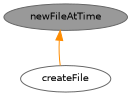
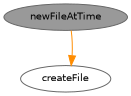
edge "createFile" -> "newFileAtTime": reversed
